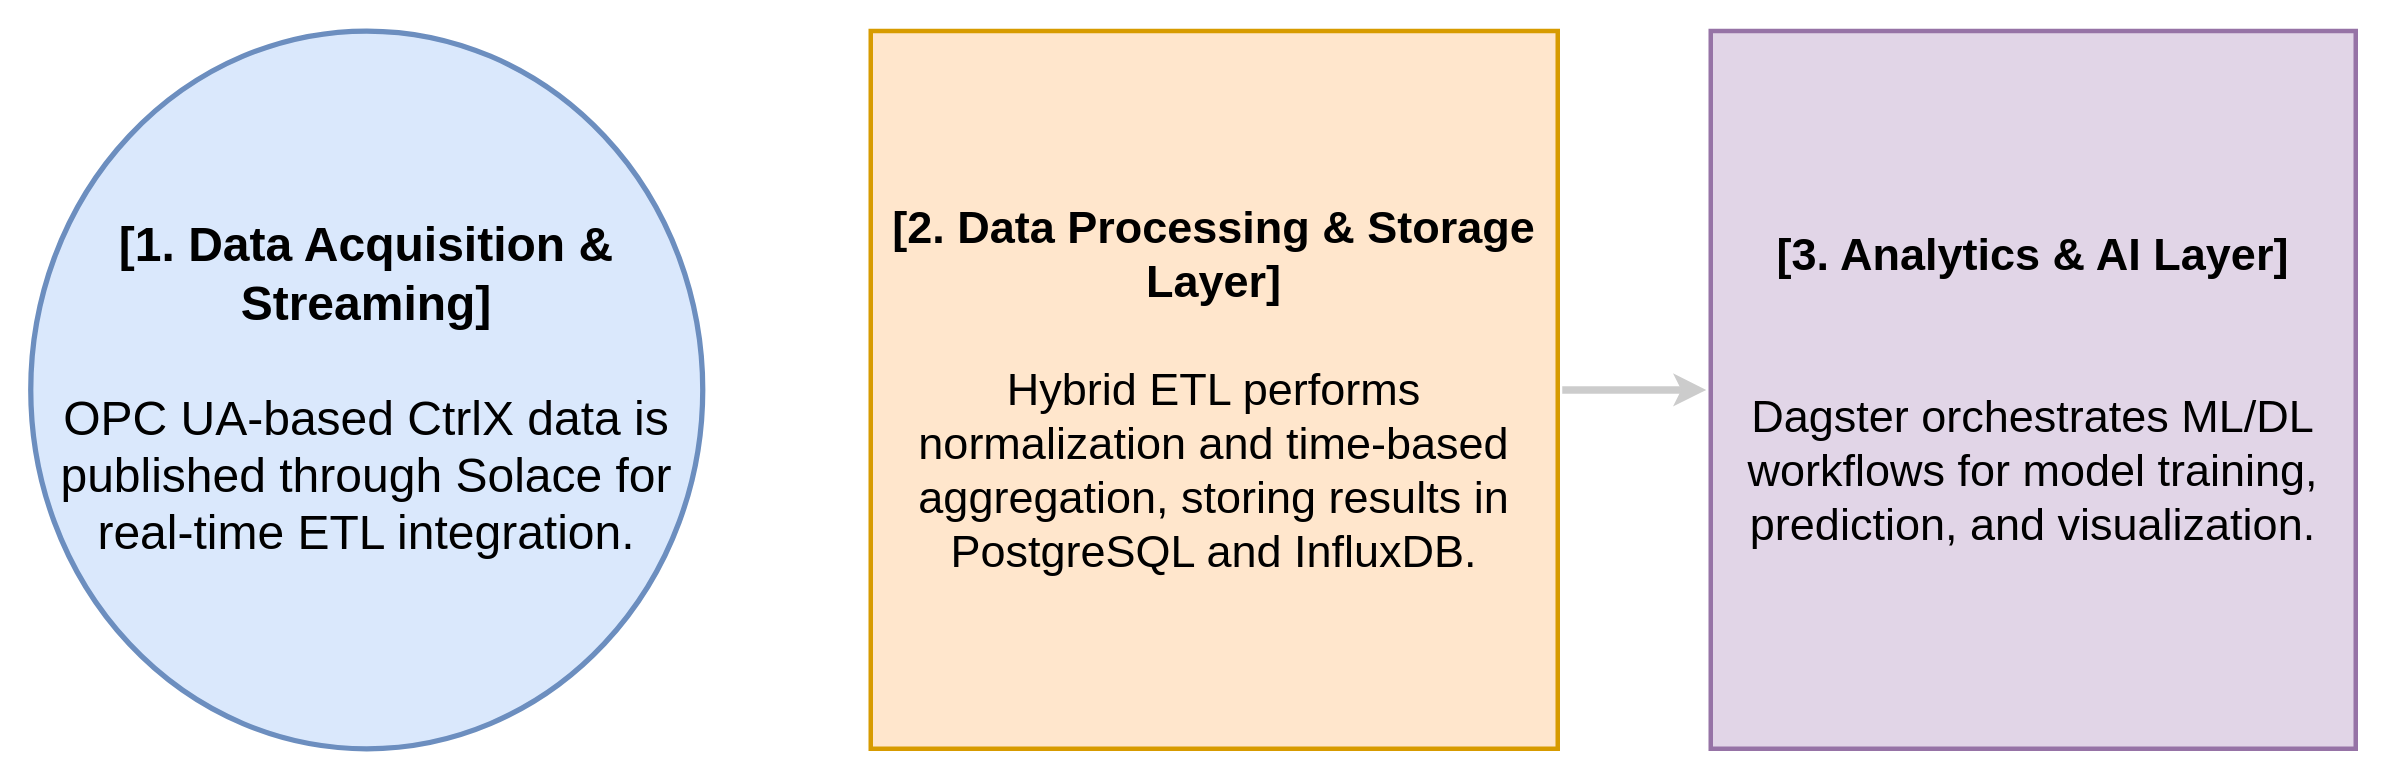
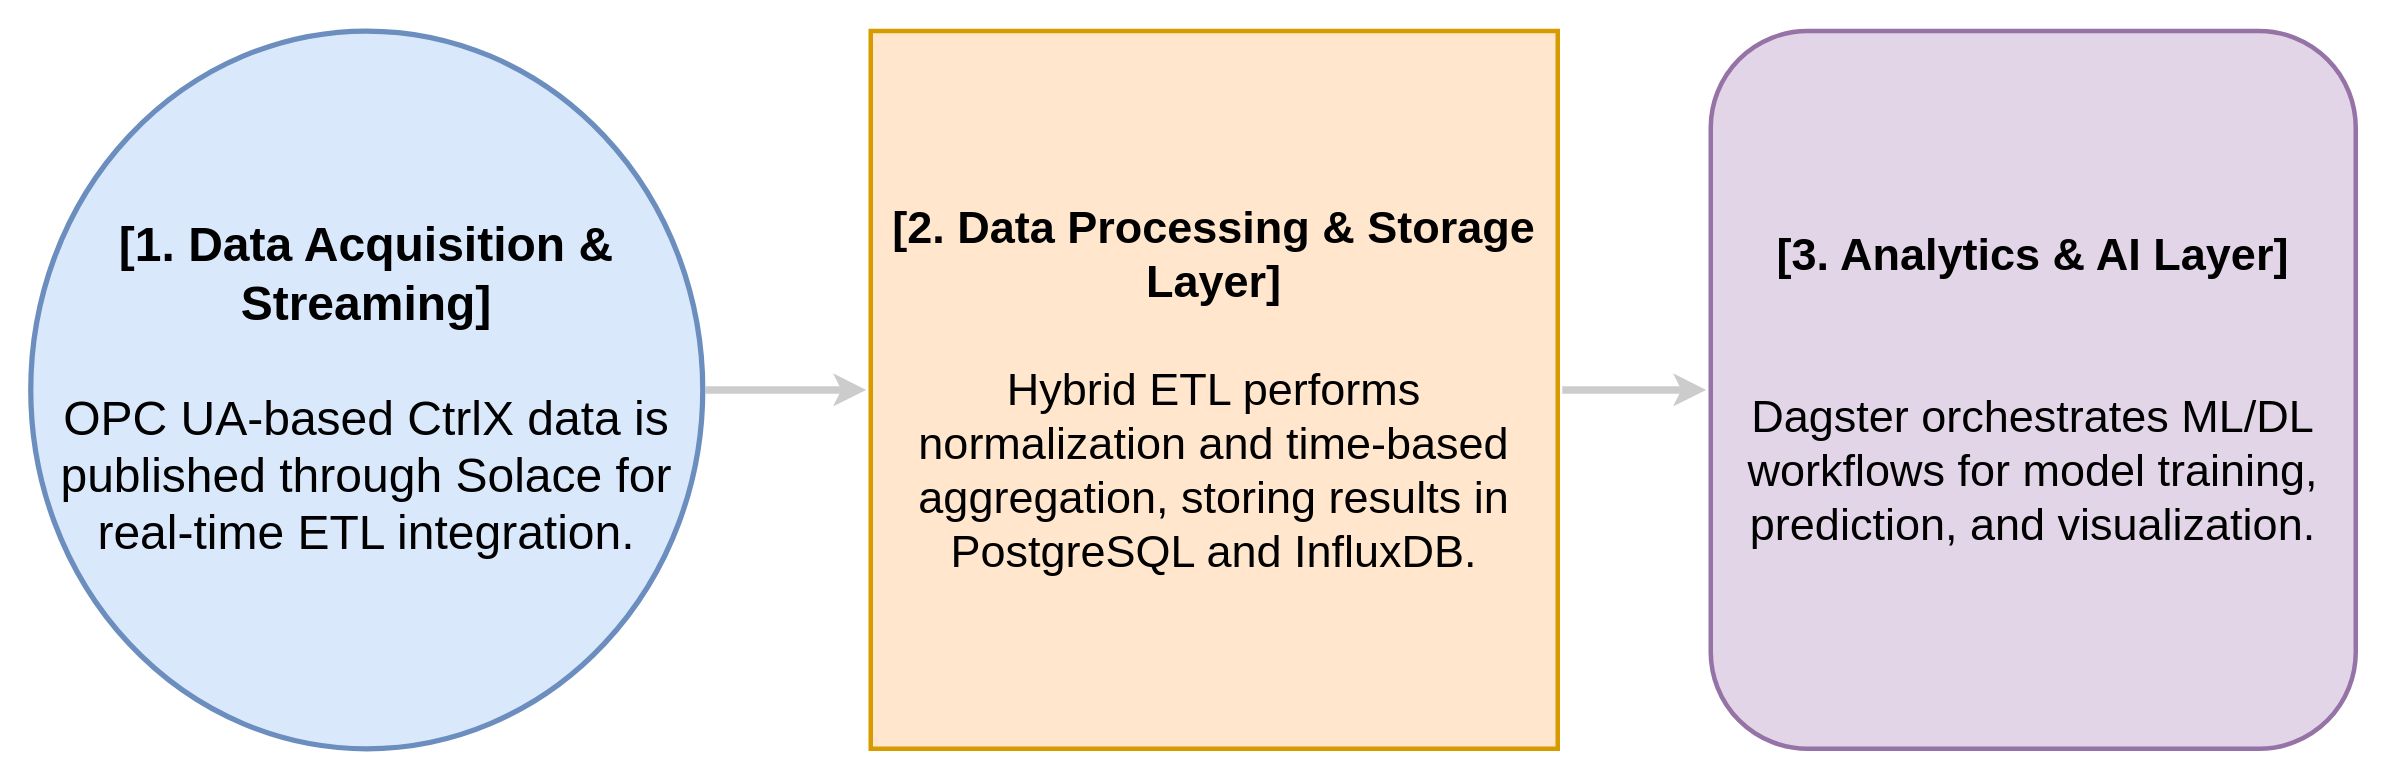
edge "[1. Data Acquisition & Streaming] OPC UA-based CtrlX data is published through Solace for real-time ETL integration." -> "[2. Data Processing & Storage Layer] Hybrid ETL performs normalization and time-based aggregation, storing results in PostgreSQL and InfluxDB.": added
node "[3. Analytics & AI Layer] Dagster orchestrates ML/DL workflows for model training, prediction, and visualization.": shape rectangle -> rounded rectangle
